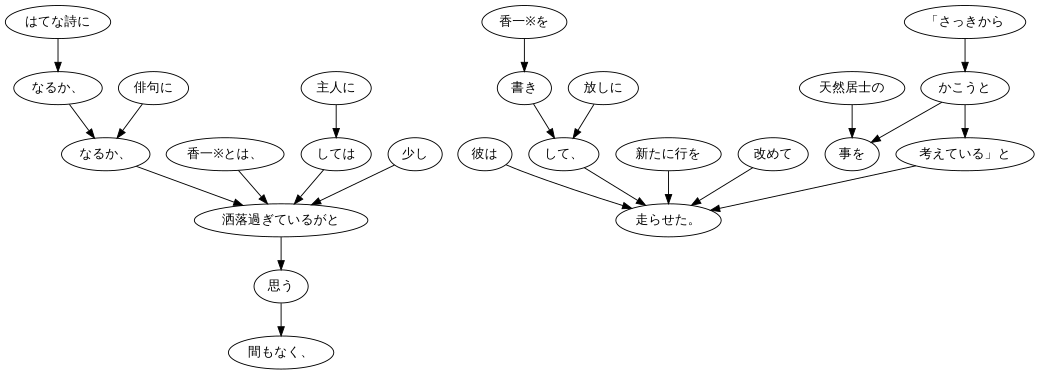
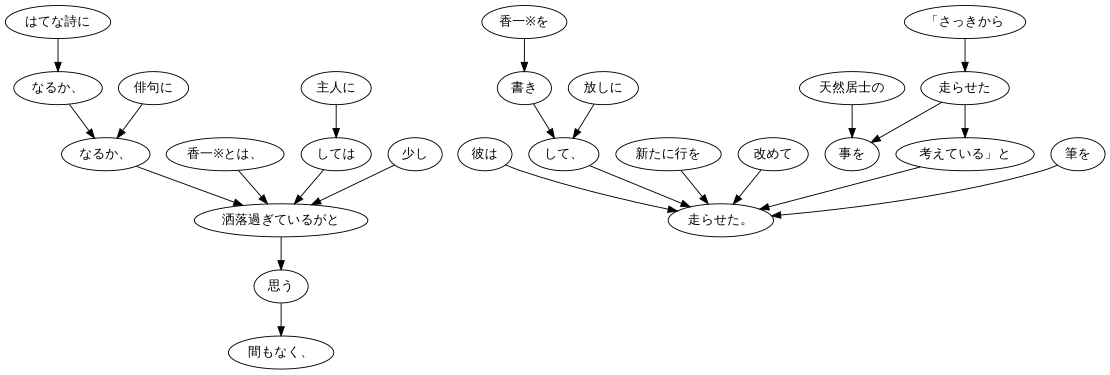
node "かこうと": label "かこうと" -> "走らせた"
node "筆を": added
